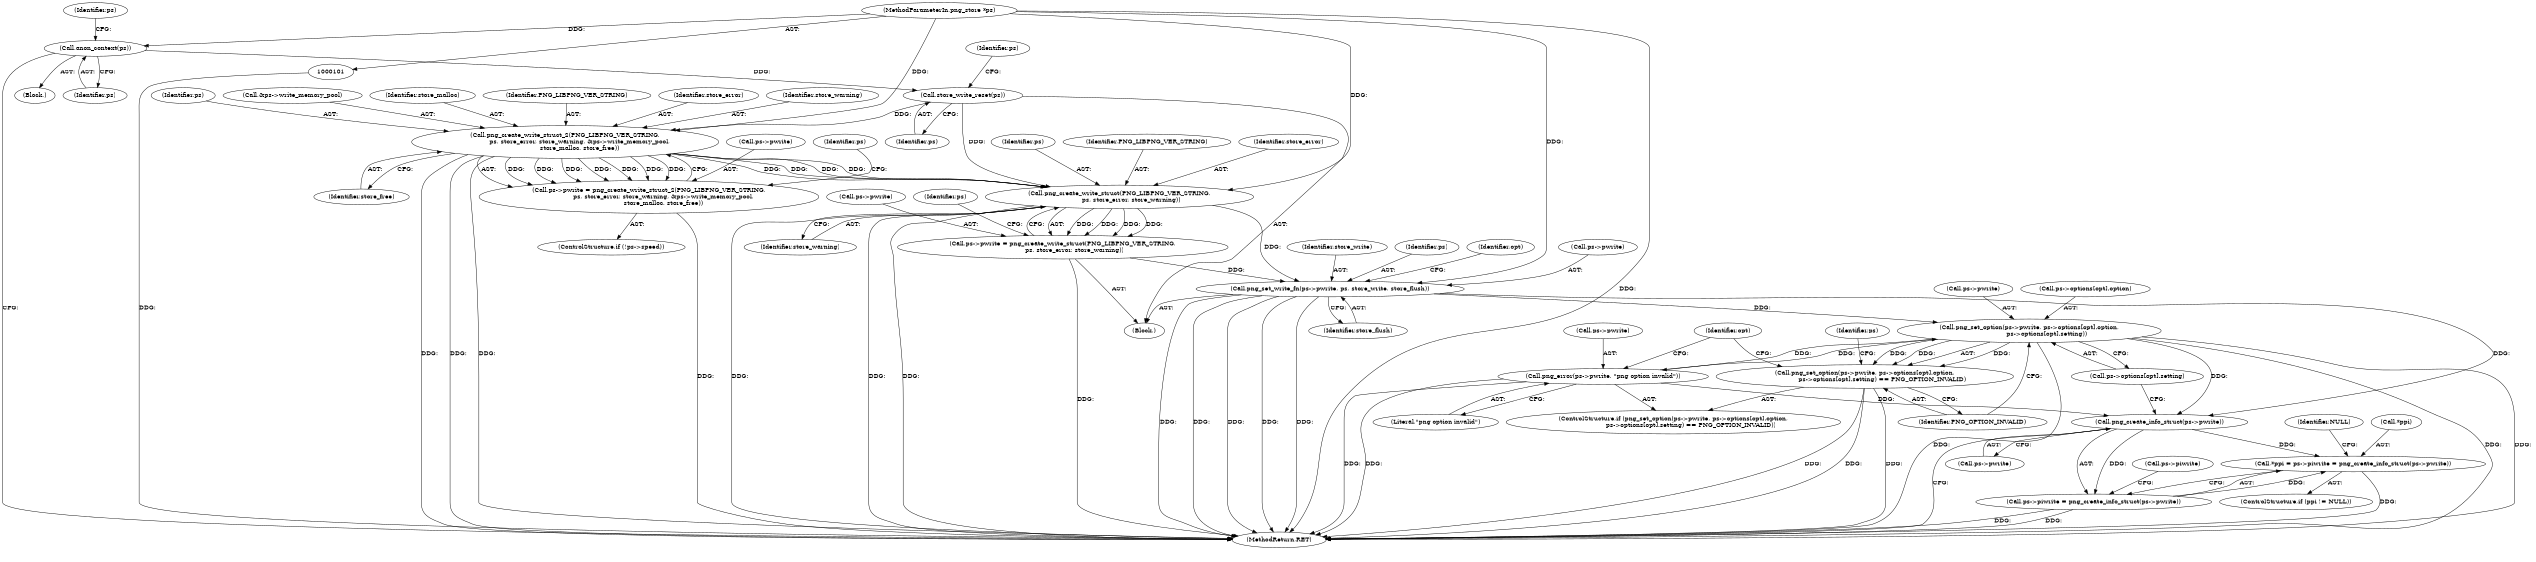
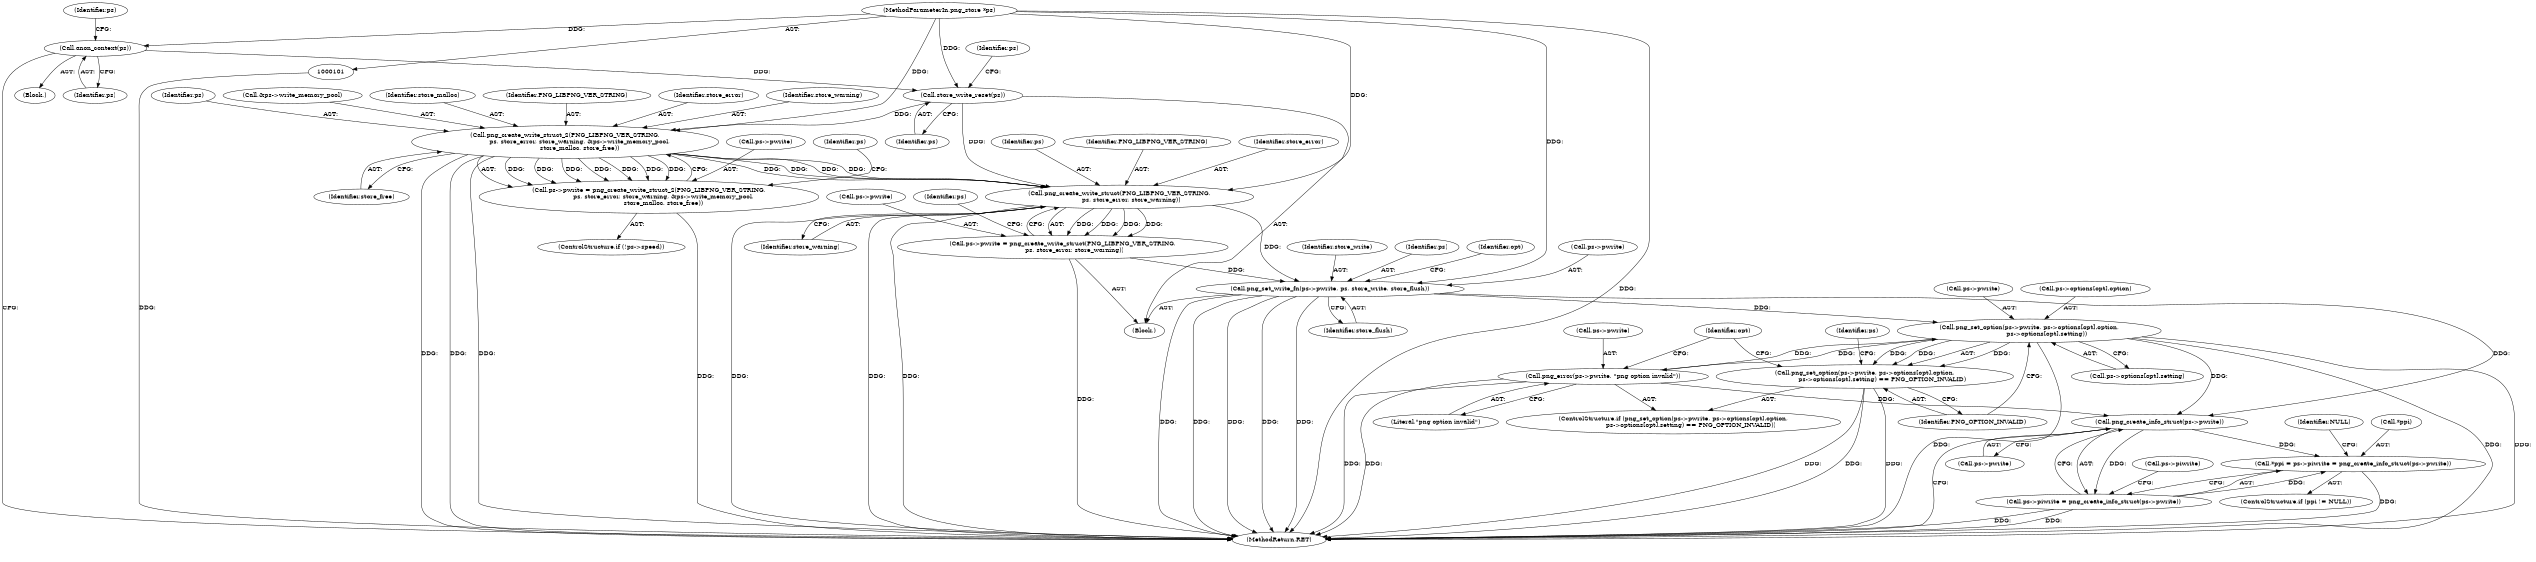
edge "(MethodParameterIn,png_store *ps)" -> "(Call,store_write_reset(ps))": added, label "DDG:"
edge "(Call,ps->options[opt].setting)" -> "(Call,png_create_info_struct(ps->pwrite))": now "(Call,ps->piwrite = png_create_info_struct(ps->pwrite))" -> "(Call,png_create_info_struct(ps->pwrite))"
